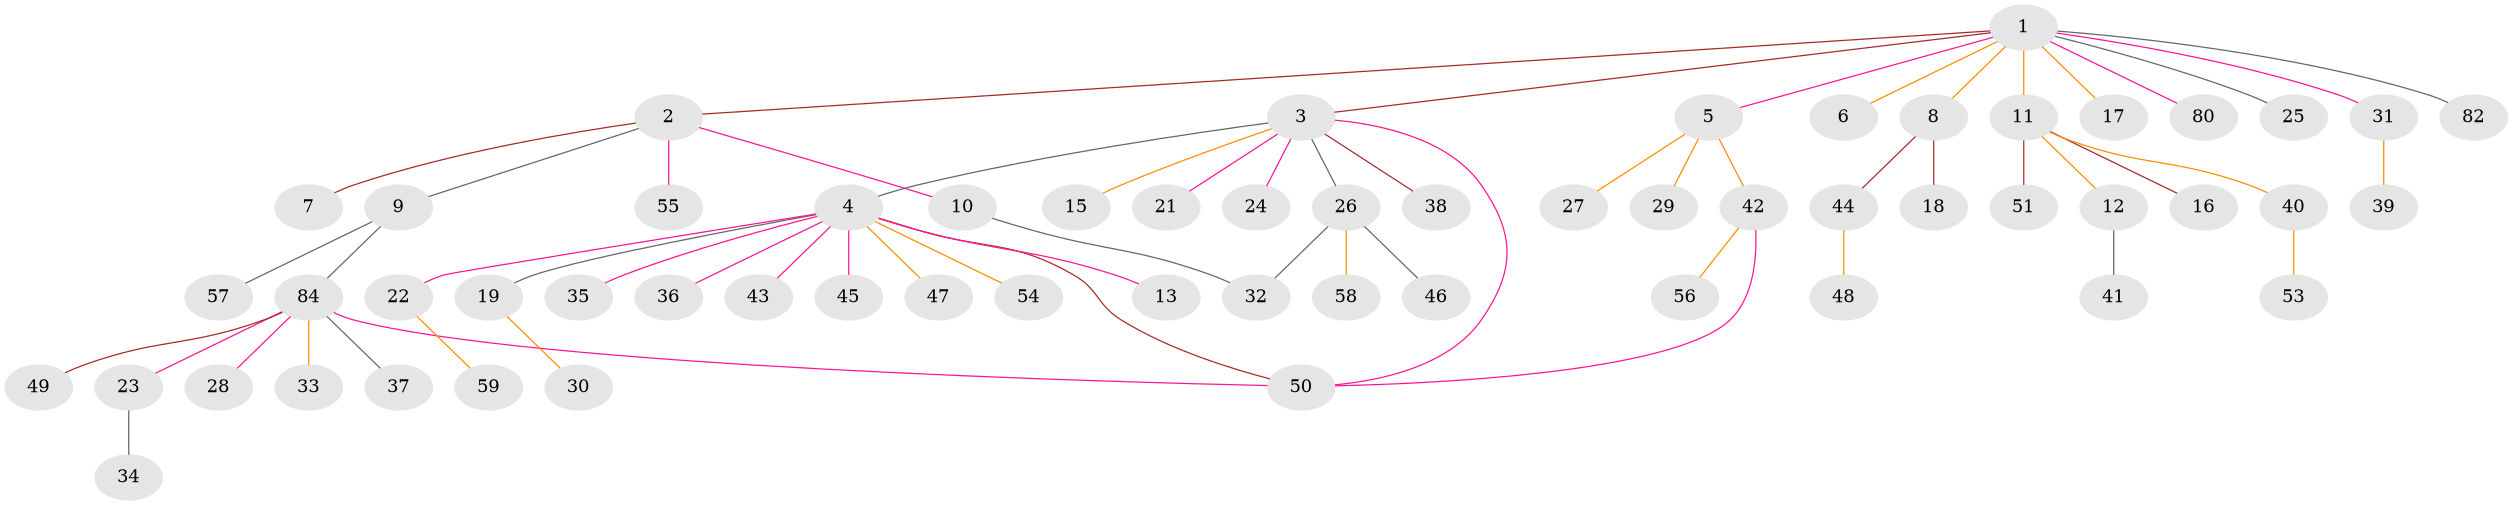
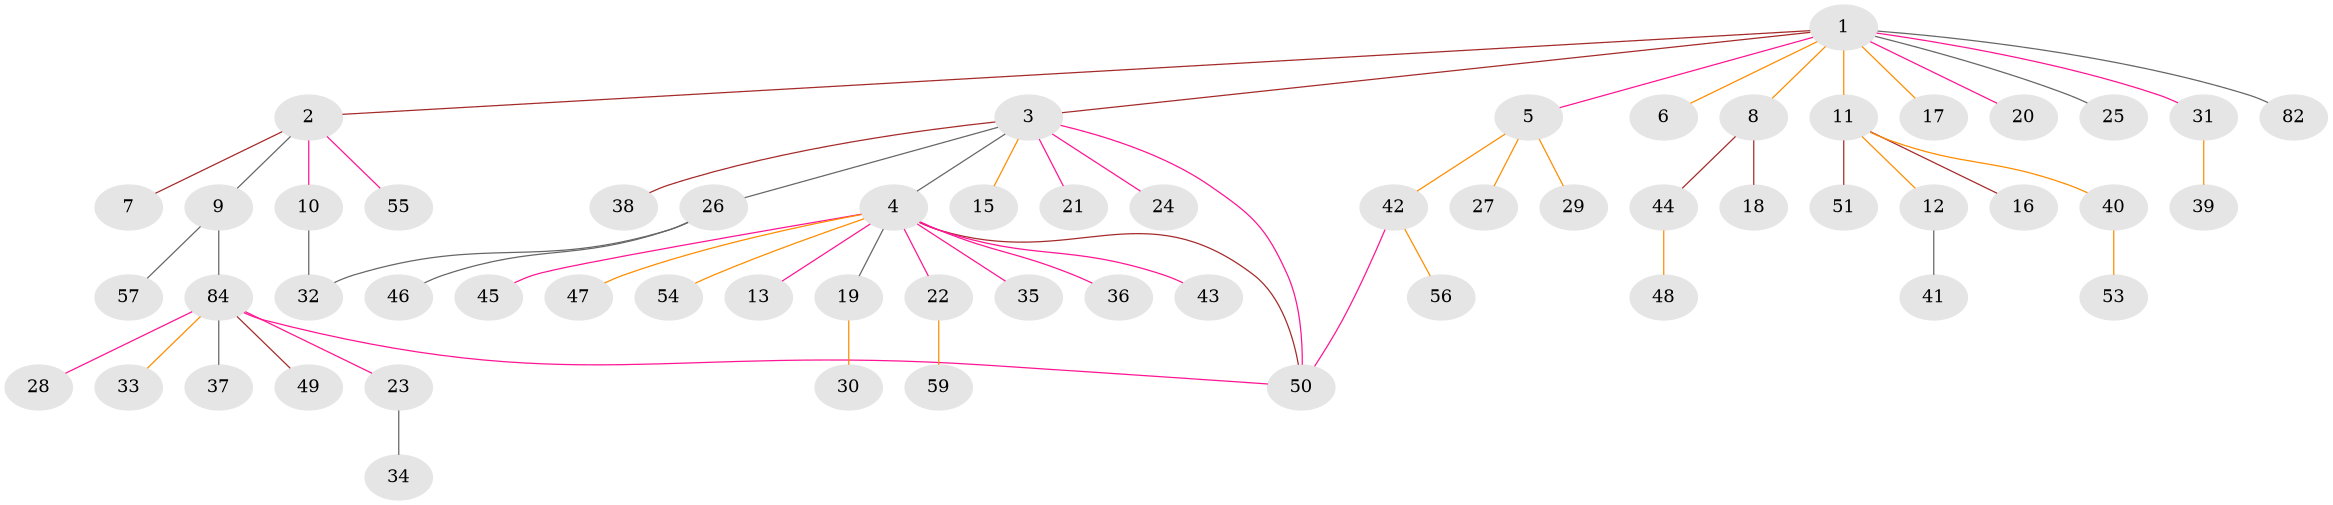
node "80": label "80" -> "20"
node "58": removed
